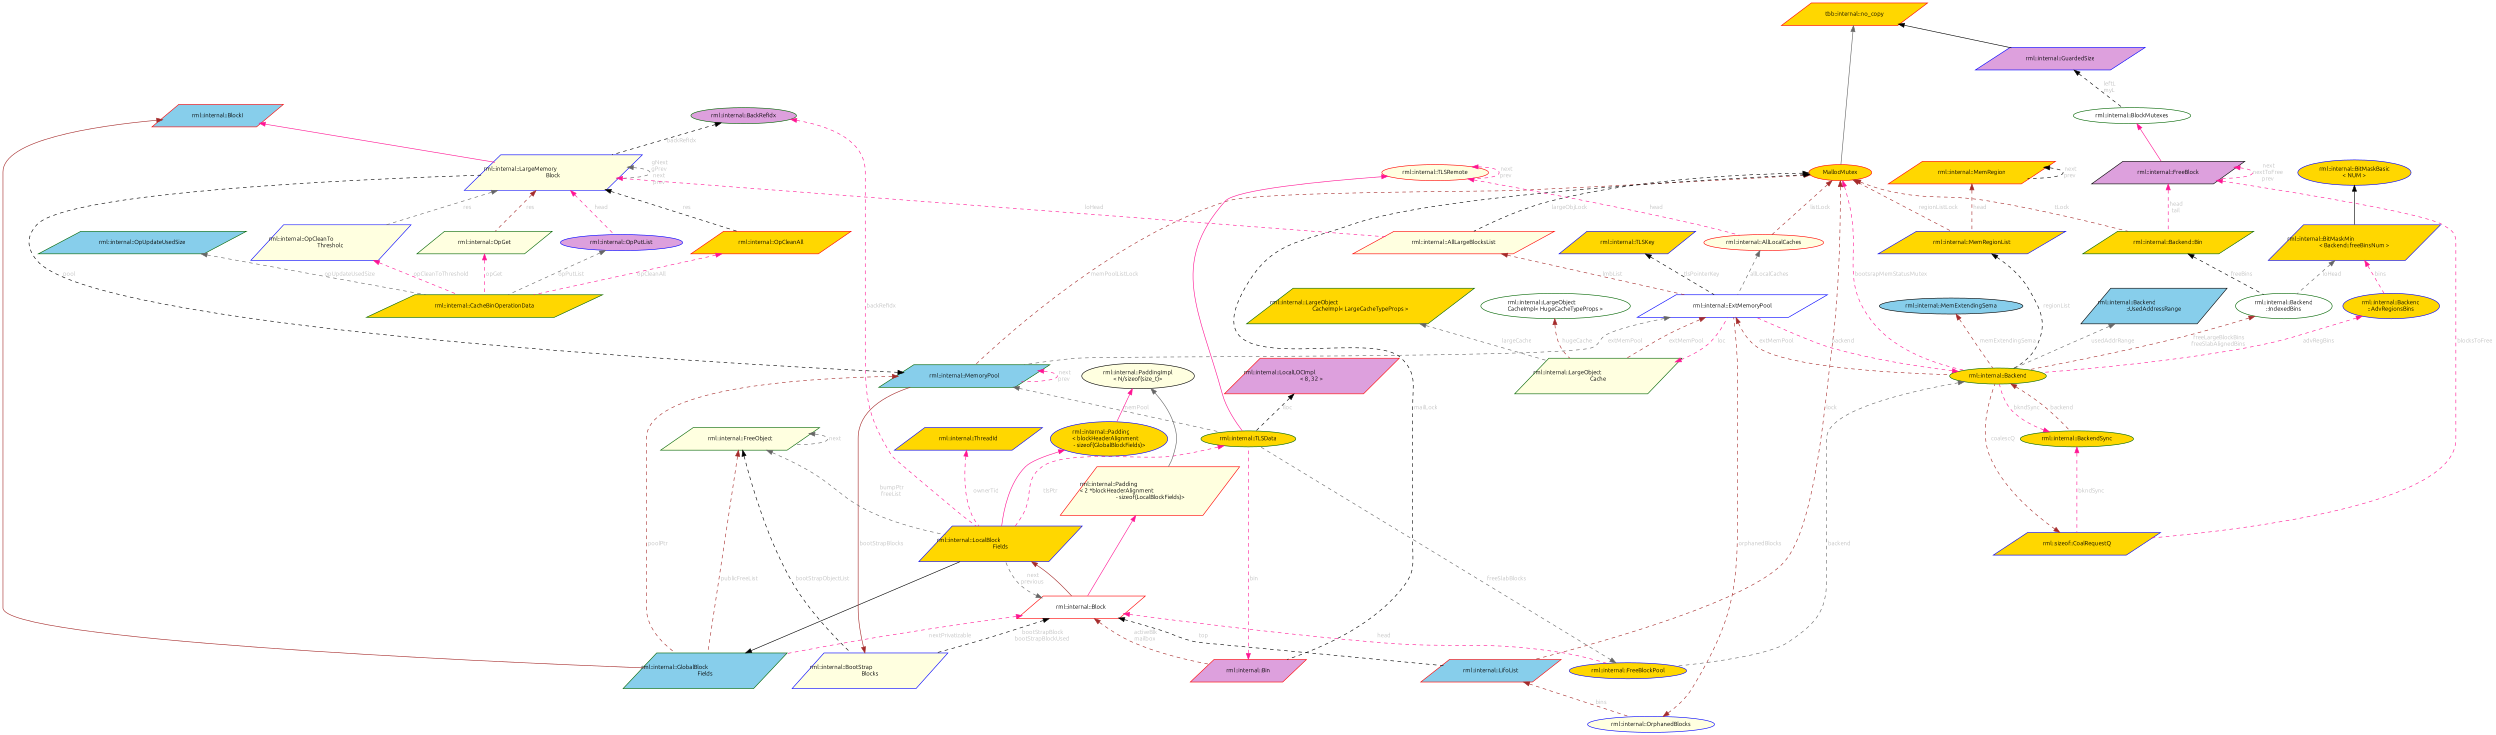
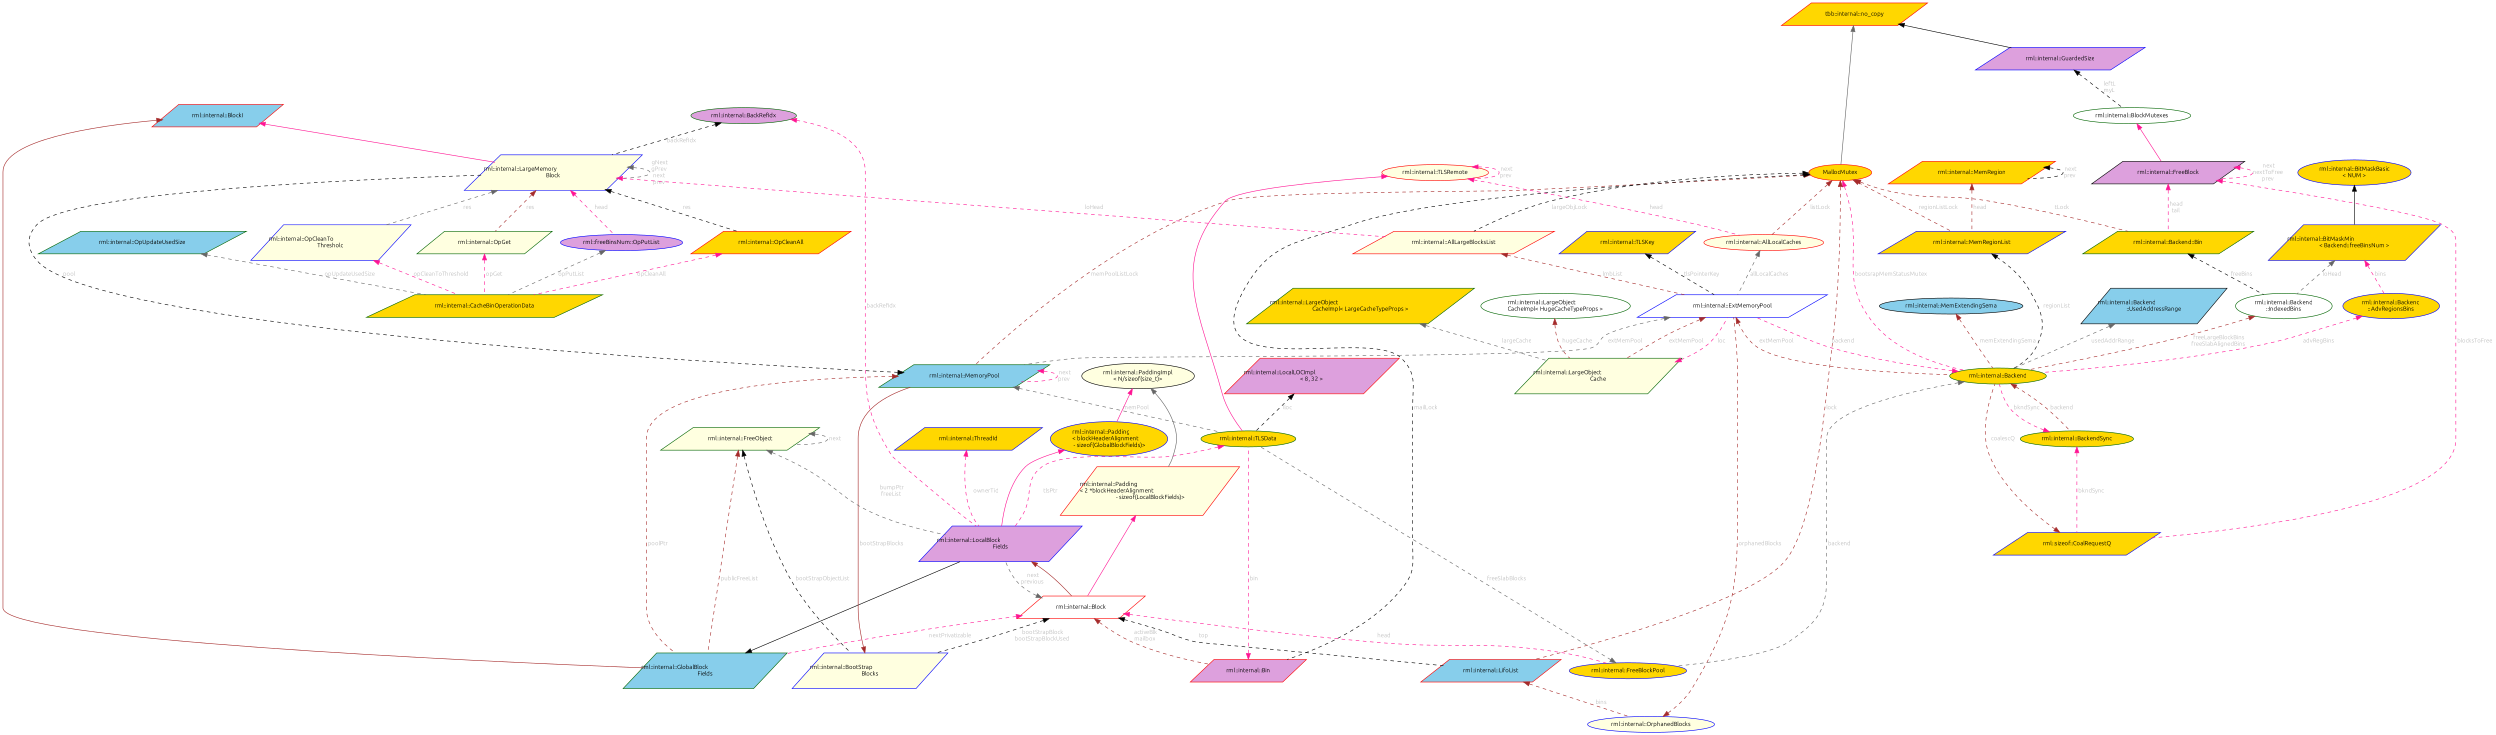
node "rml::internal::OpPutList": label "rml::internal::OpPutList" -> "rml::freeBinsNum::OpPutList"
node "rml::internal::LocalBlock Fields": fillcolor gold -> plum
